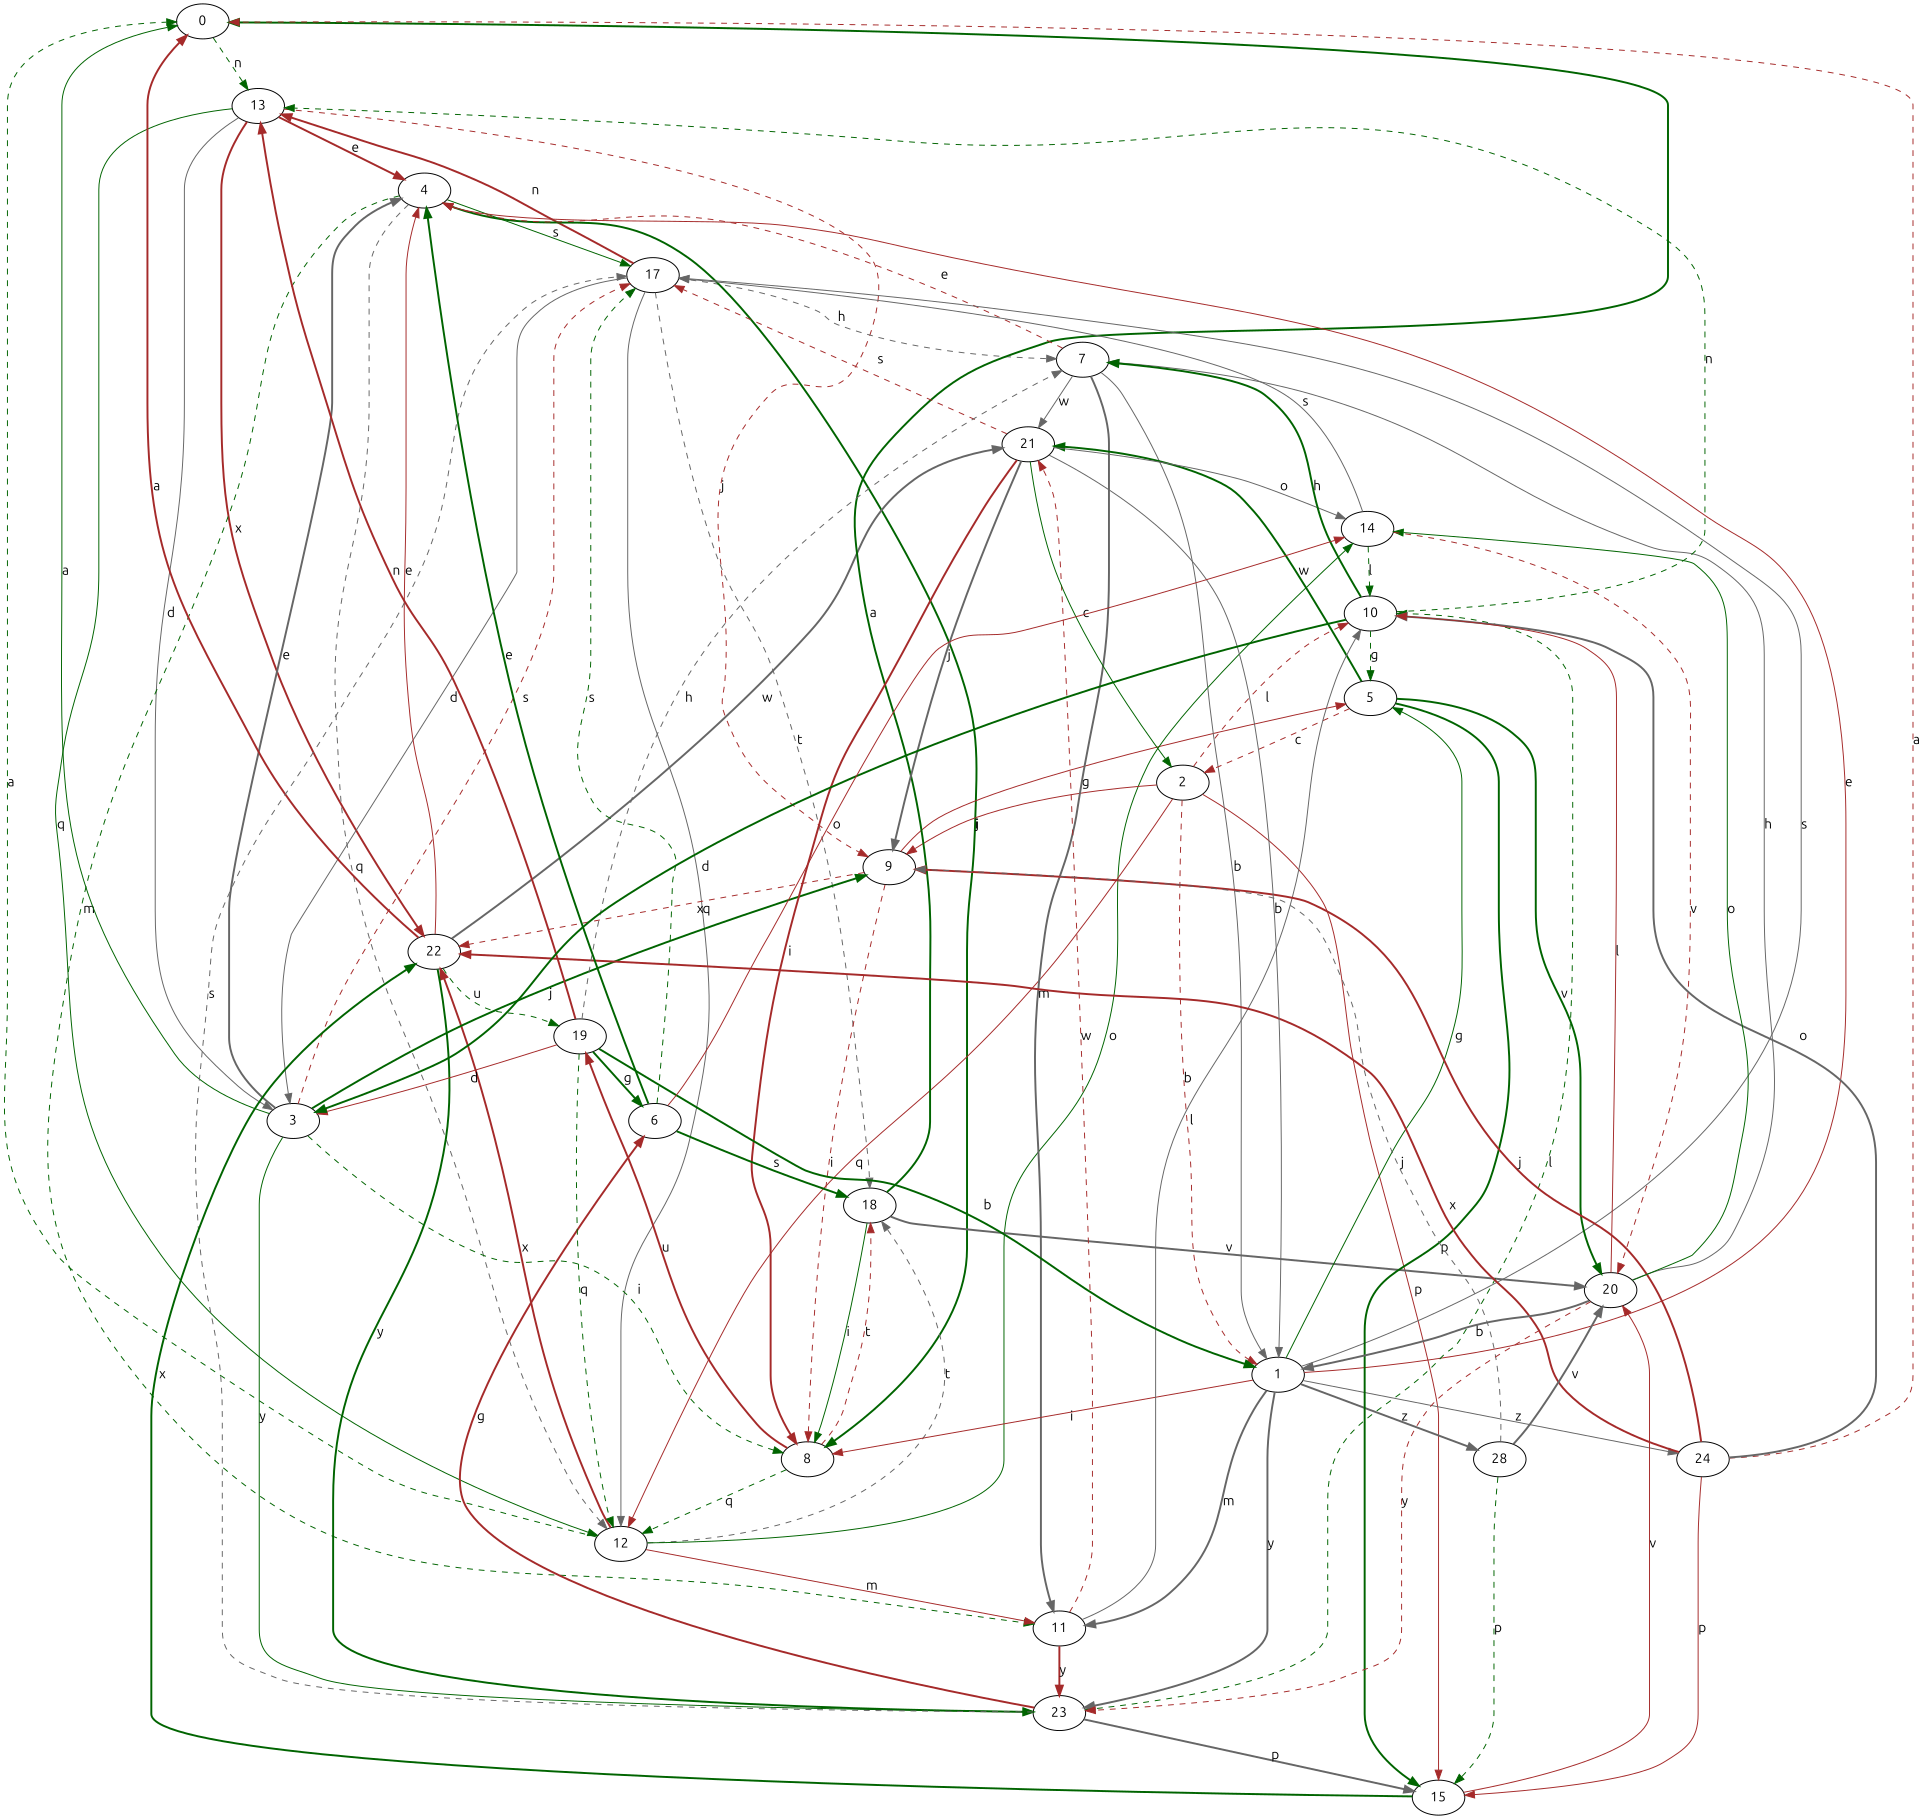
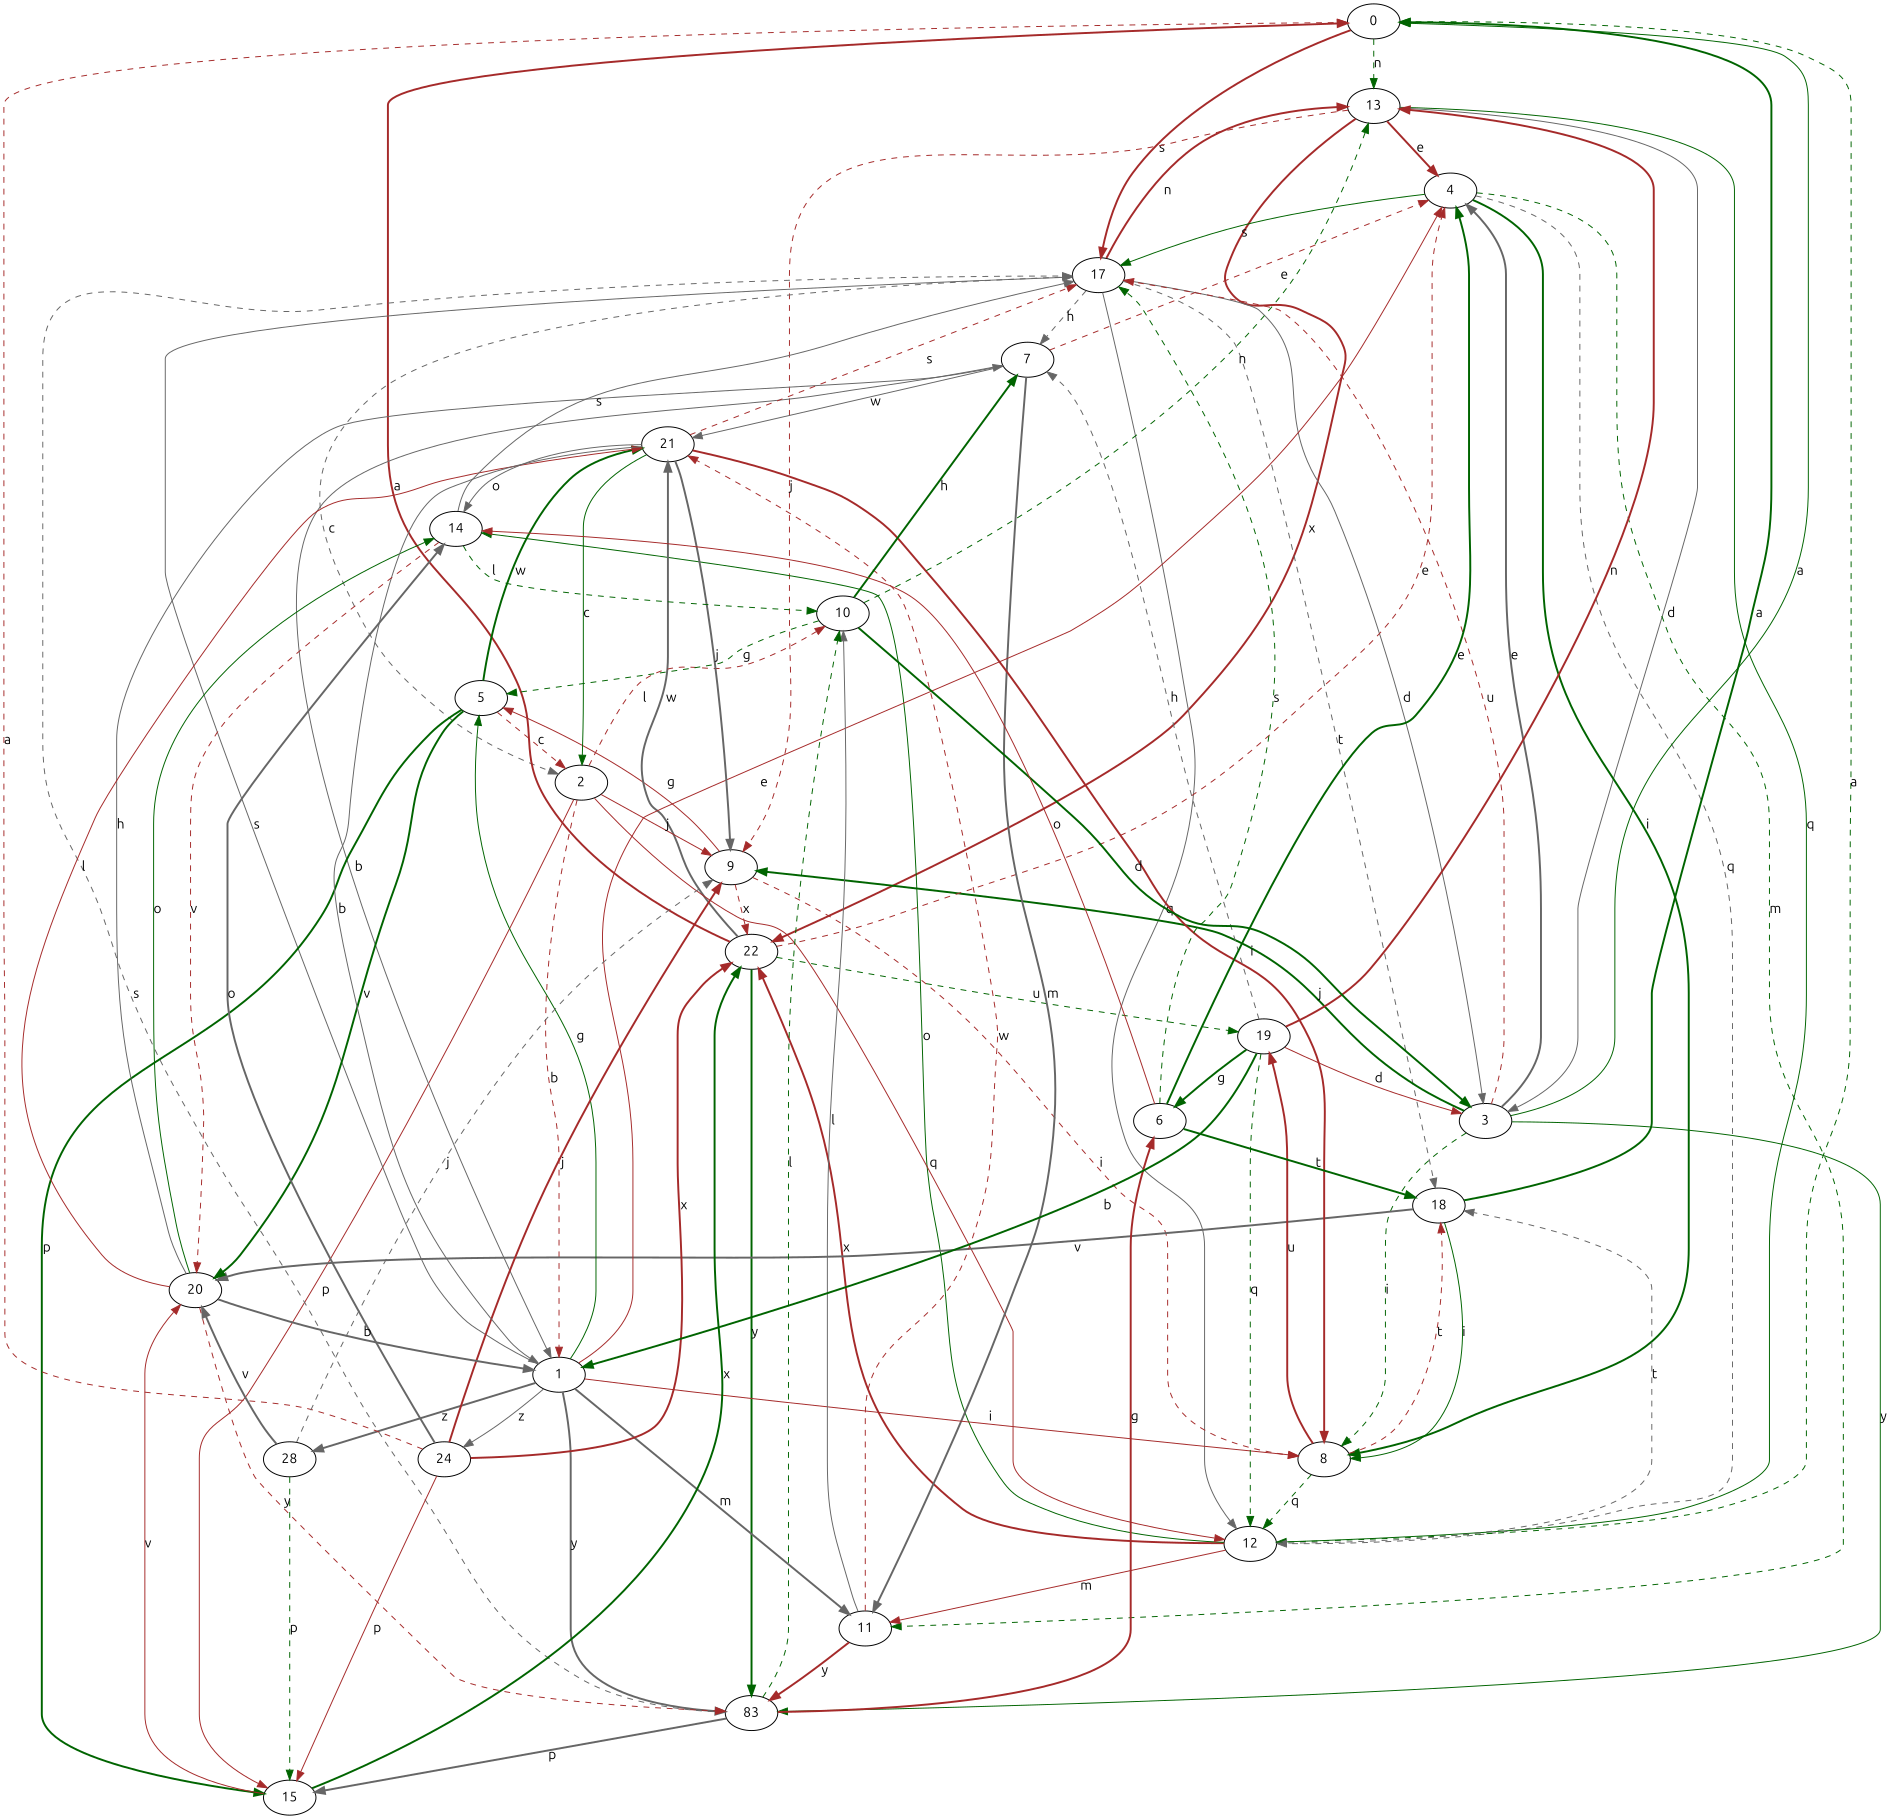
edge "0" -> "17": added, label "s"
edge "17" -> "2": added, label "c"
edge "22" -> "4": style solid -> dashed
edge "3" -> "17": label "s" -> "u"
edge "20" -> "10": now "20" -> "21"
edge "24" -> "10": now "24" -> "14"
edge "6" -> "18": label "s" -> "t"
node "23": label "23" -> "83"
